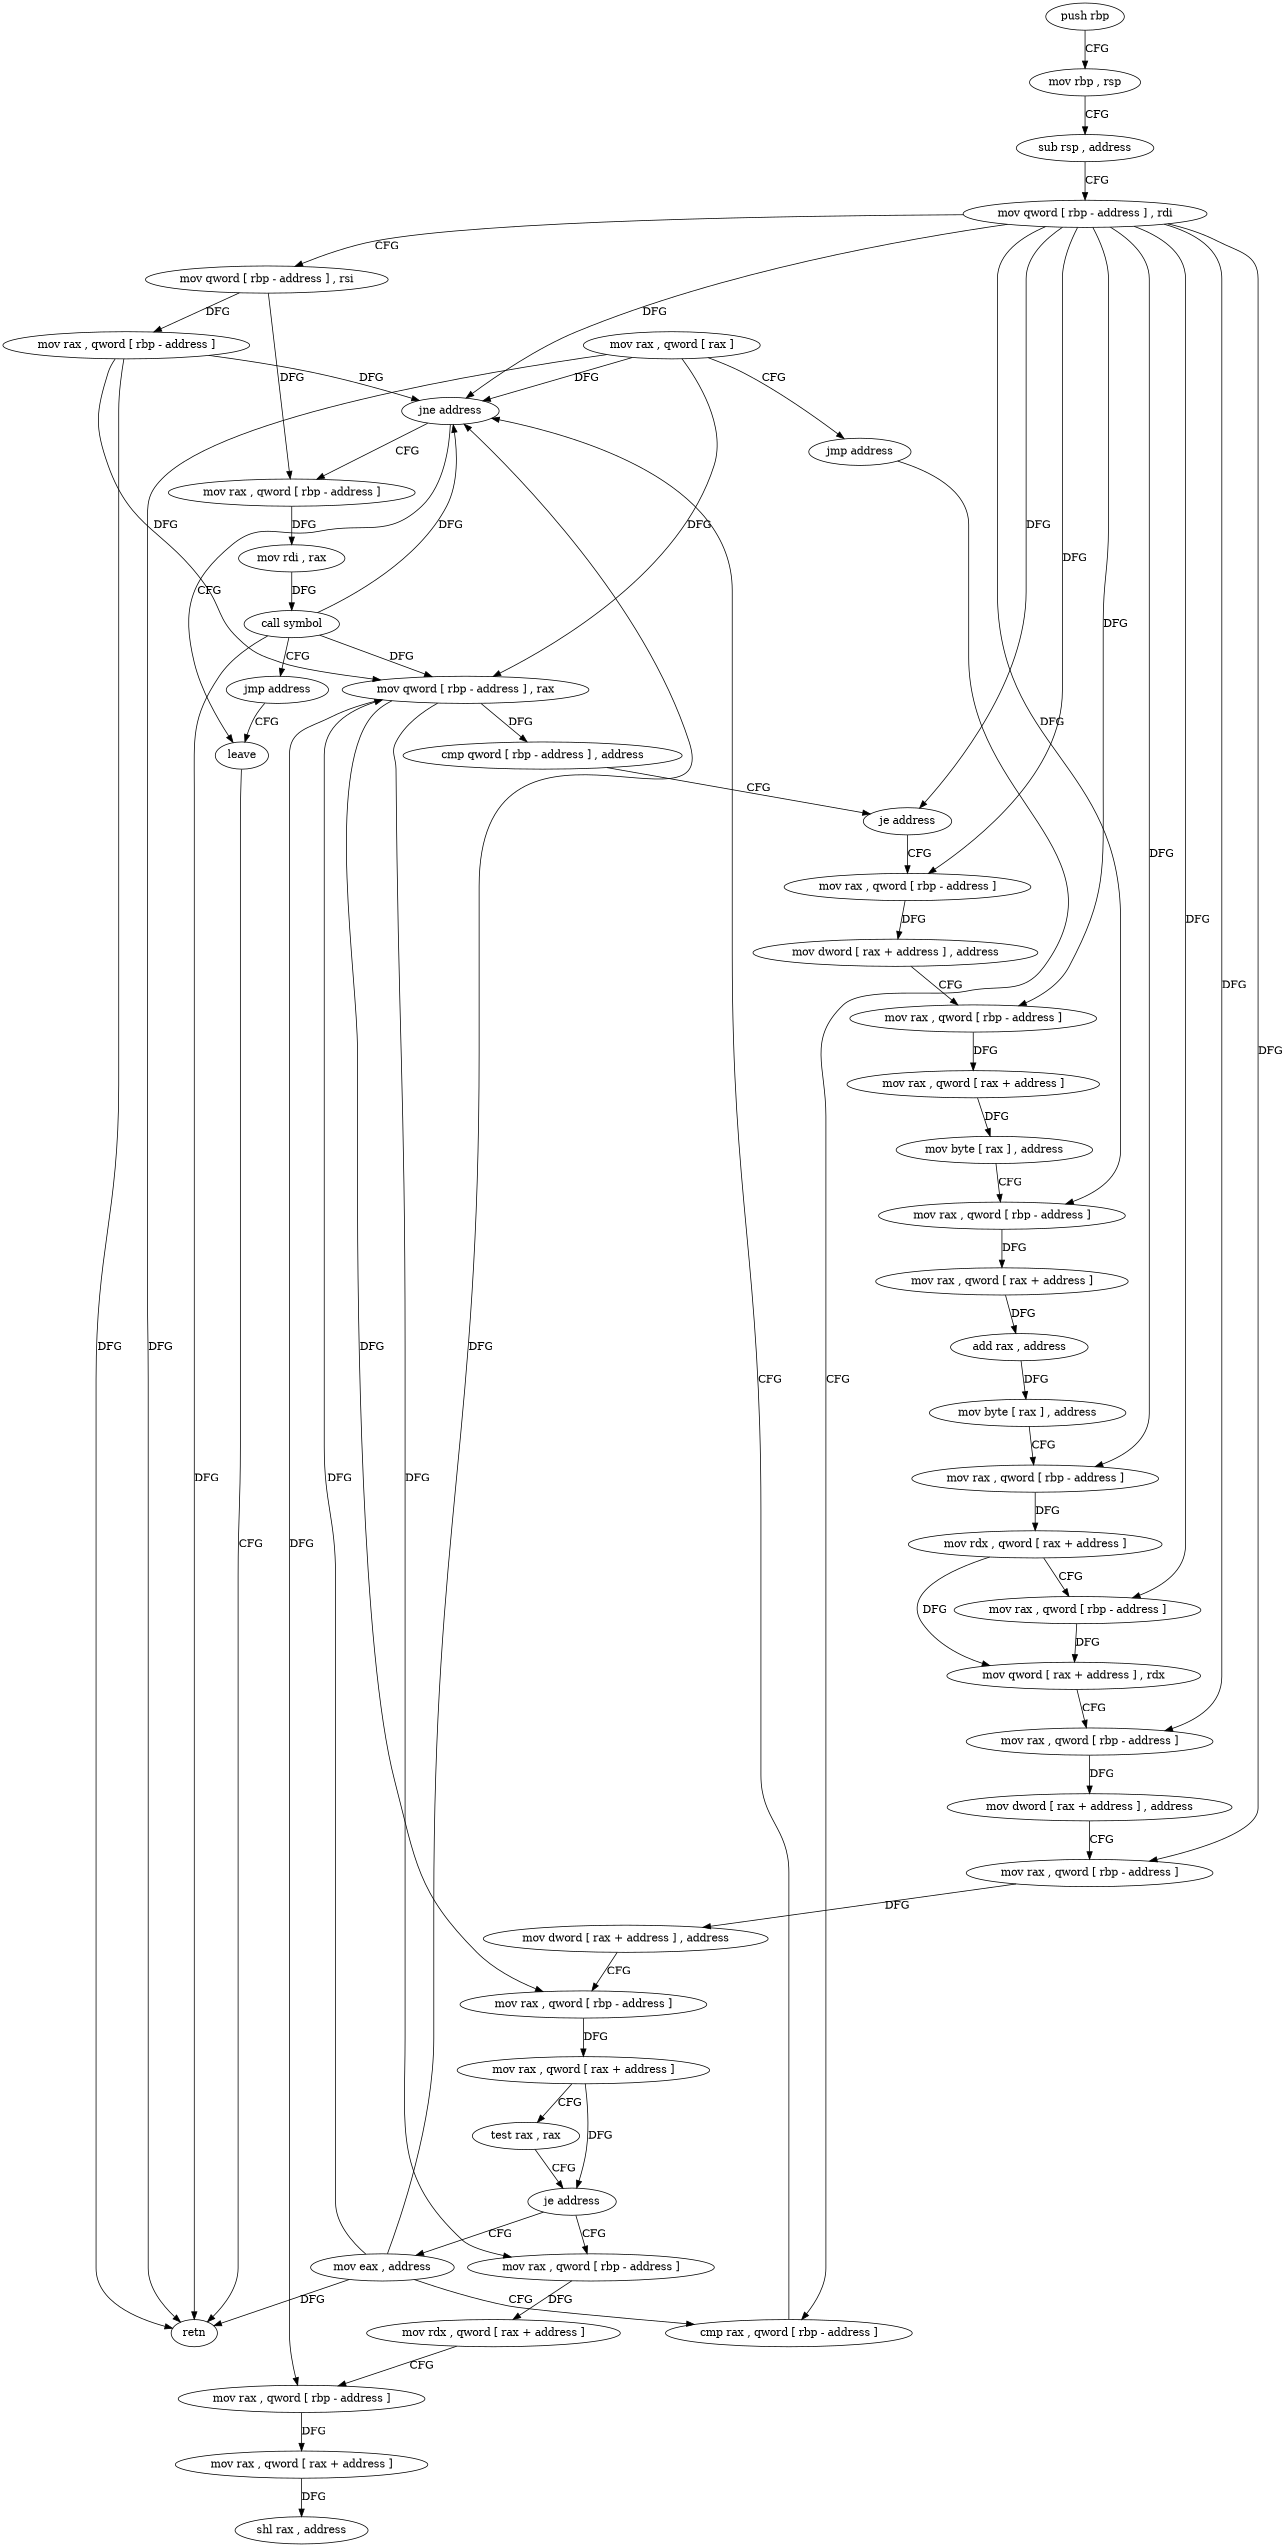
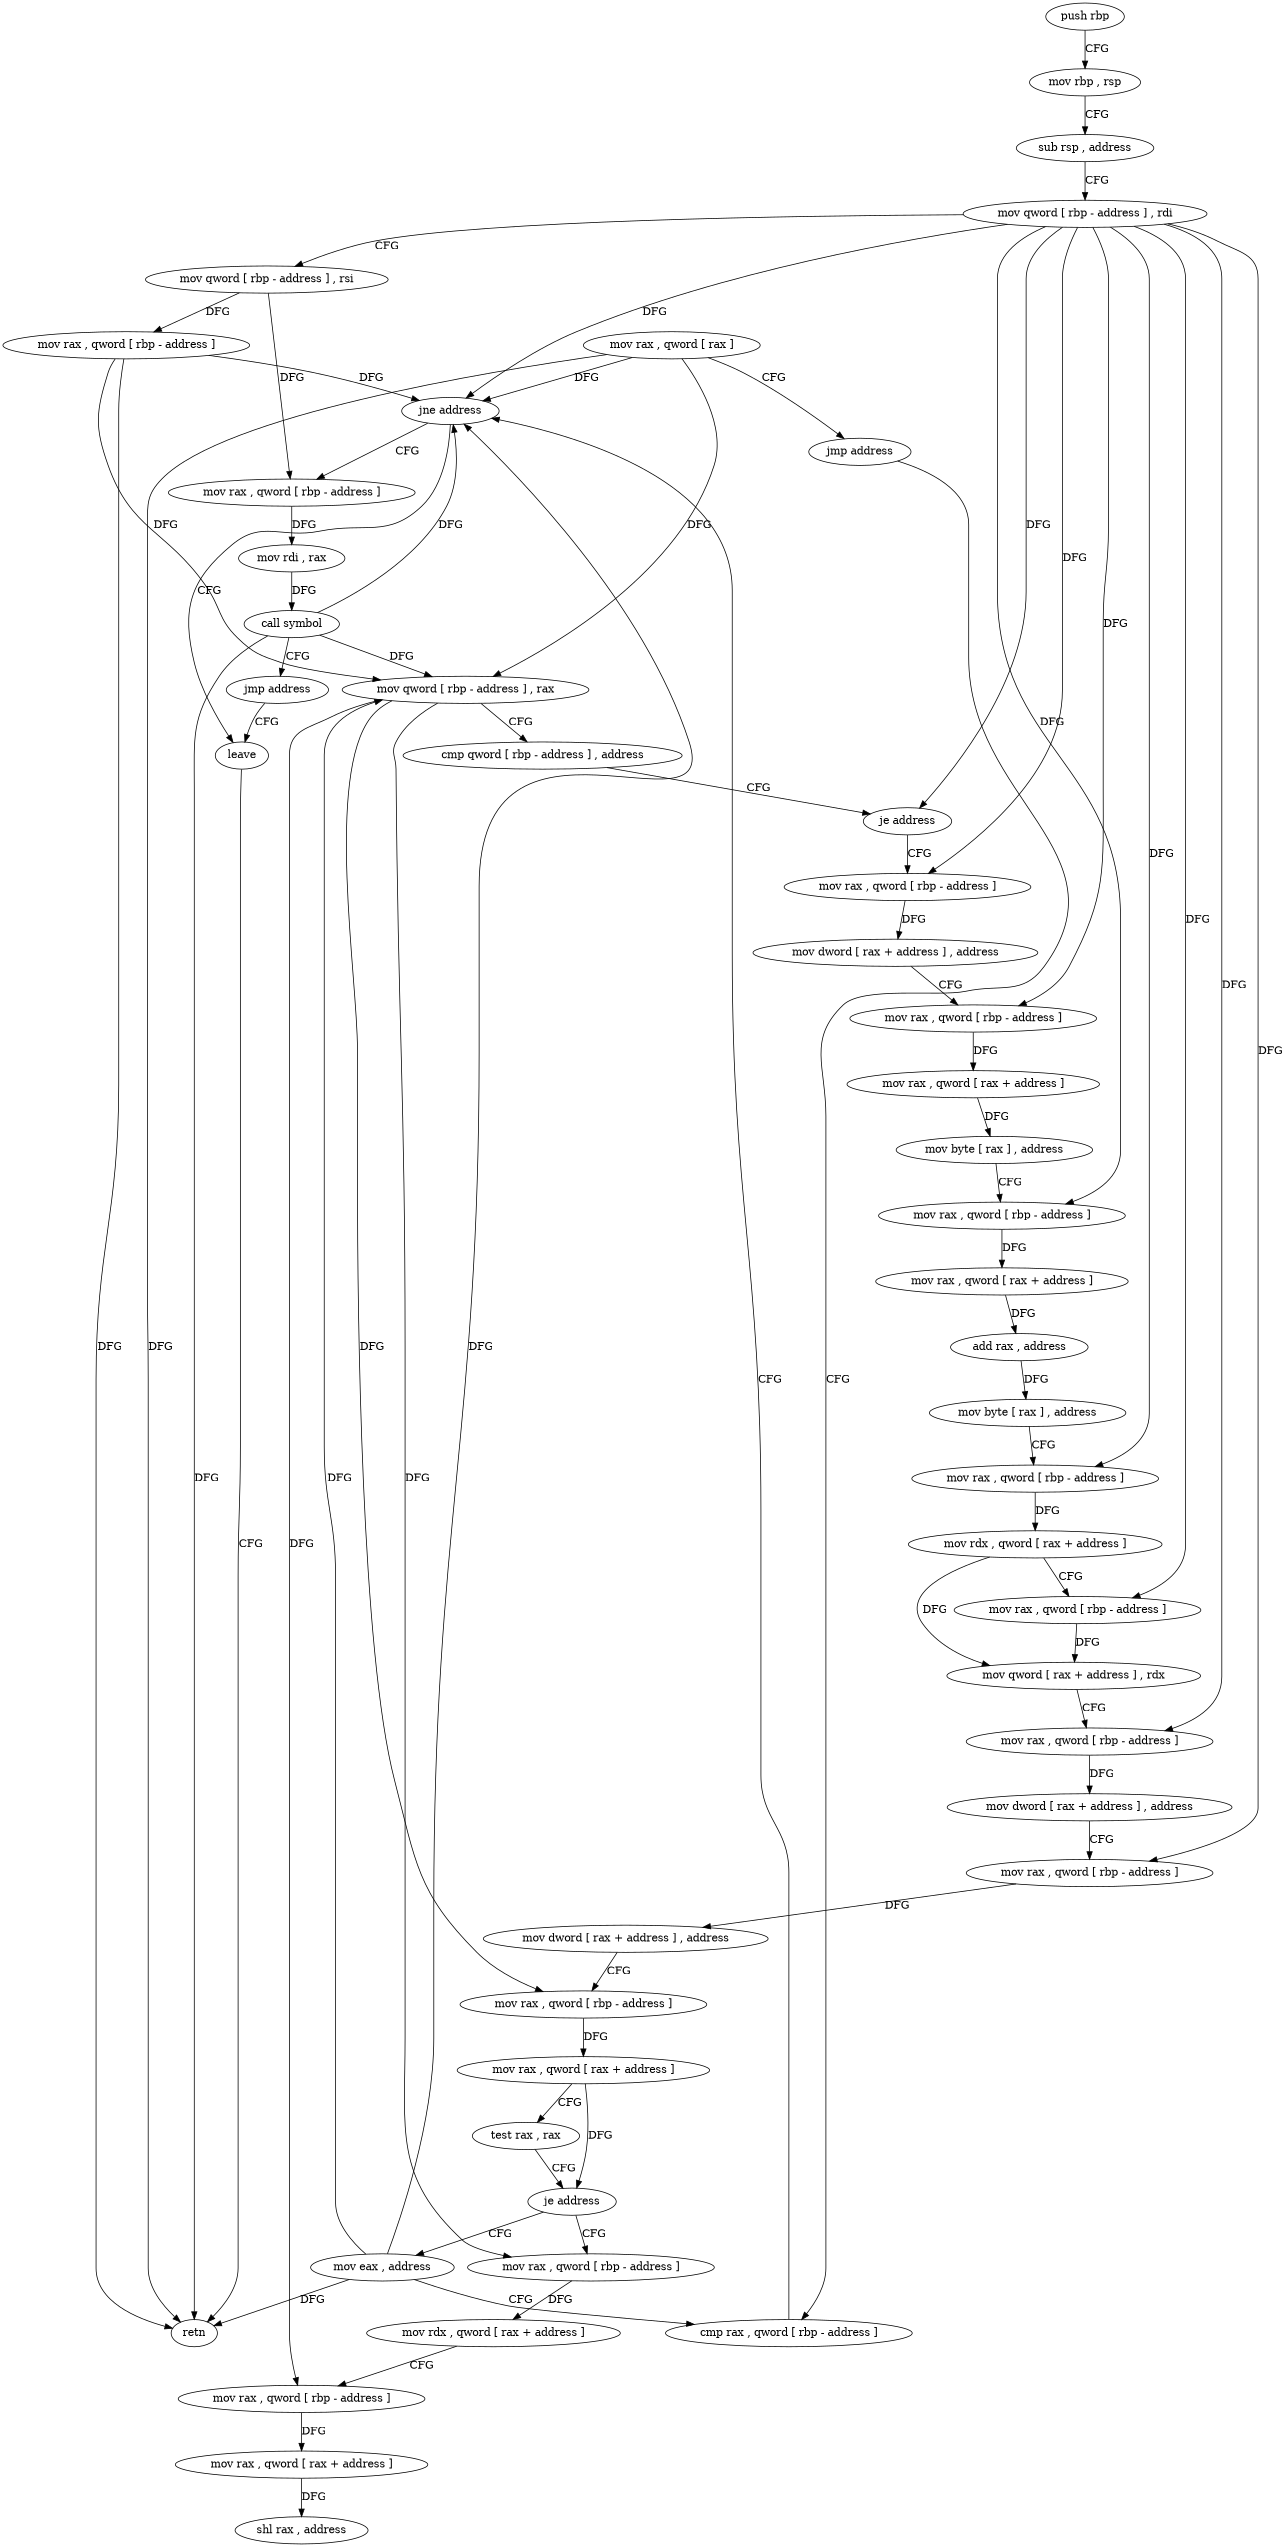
edge "mov qword [ rbp - address ] , rax" -> "cmp qword [ rbp - address ] , address": label "DFG" -> "CFG"
